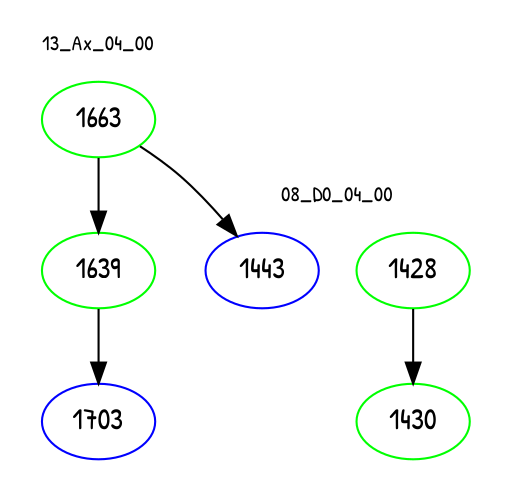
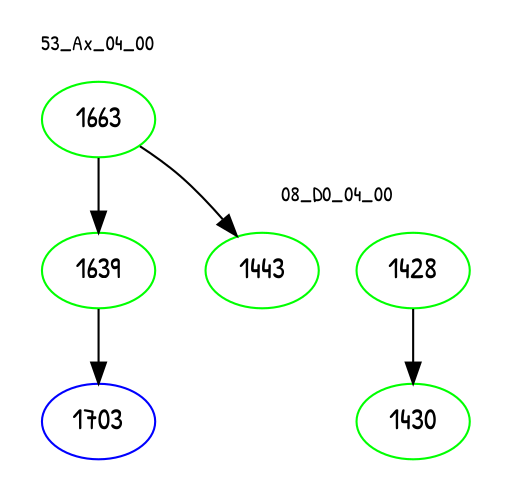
cluster "13_Ax_04_00": label "13_Ax_04_00" -> "53_Ax_04_00"
node "1443": color blue -> green
